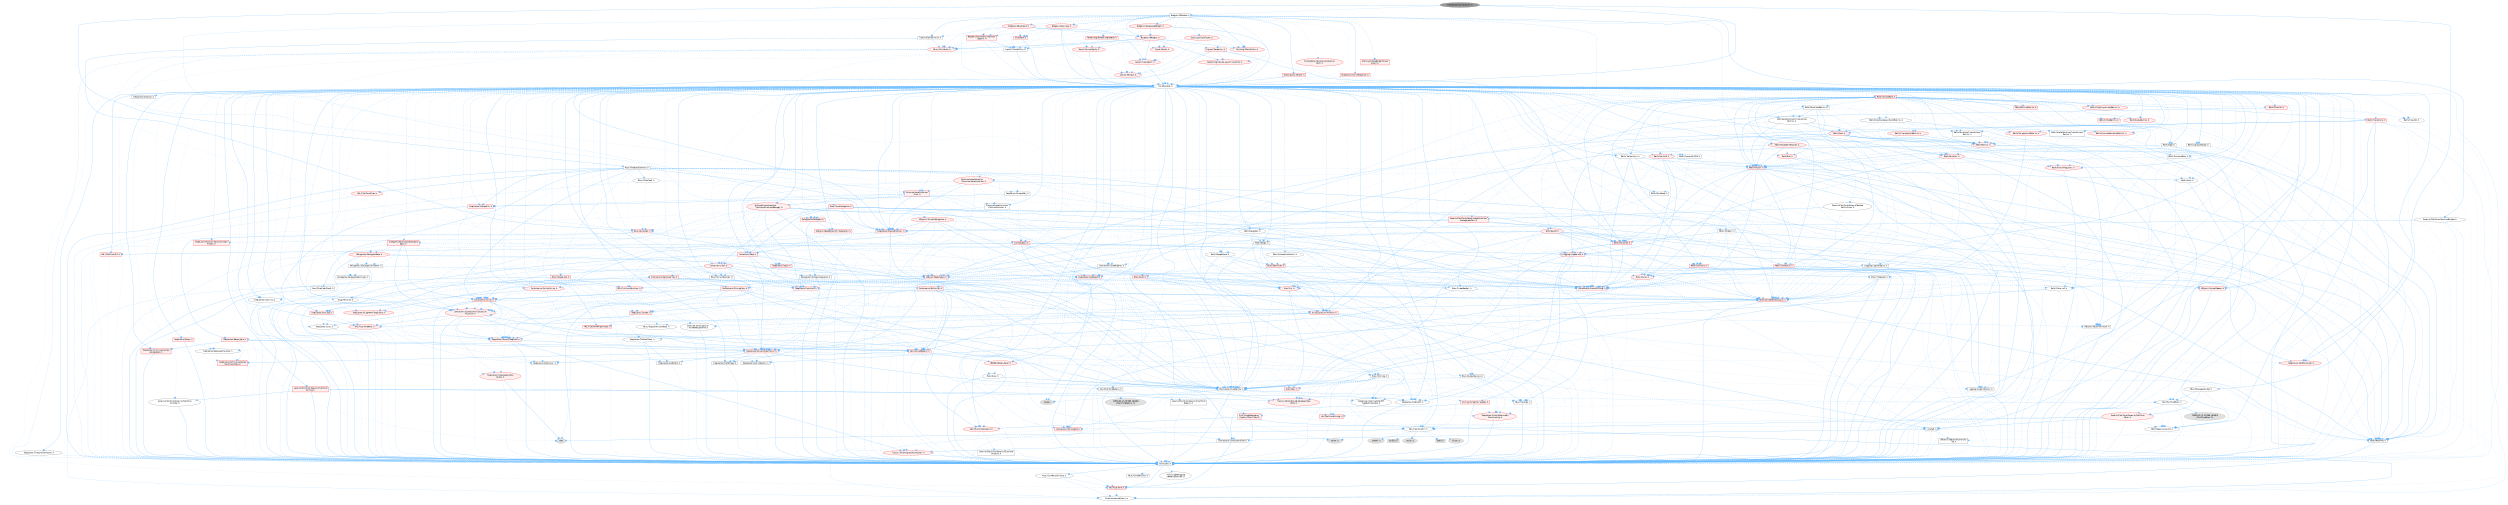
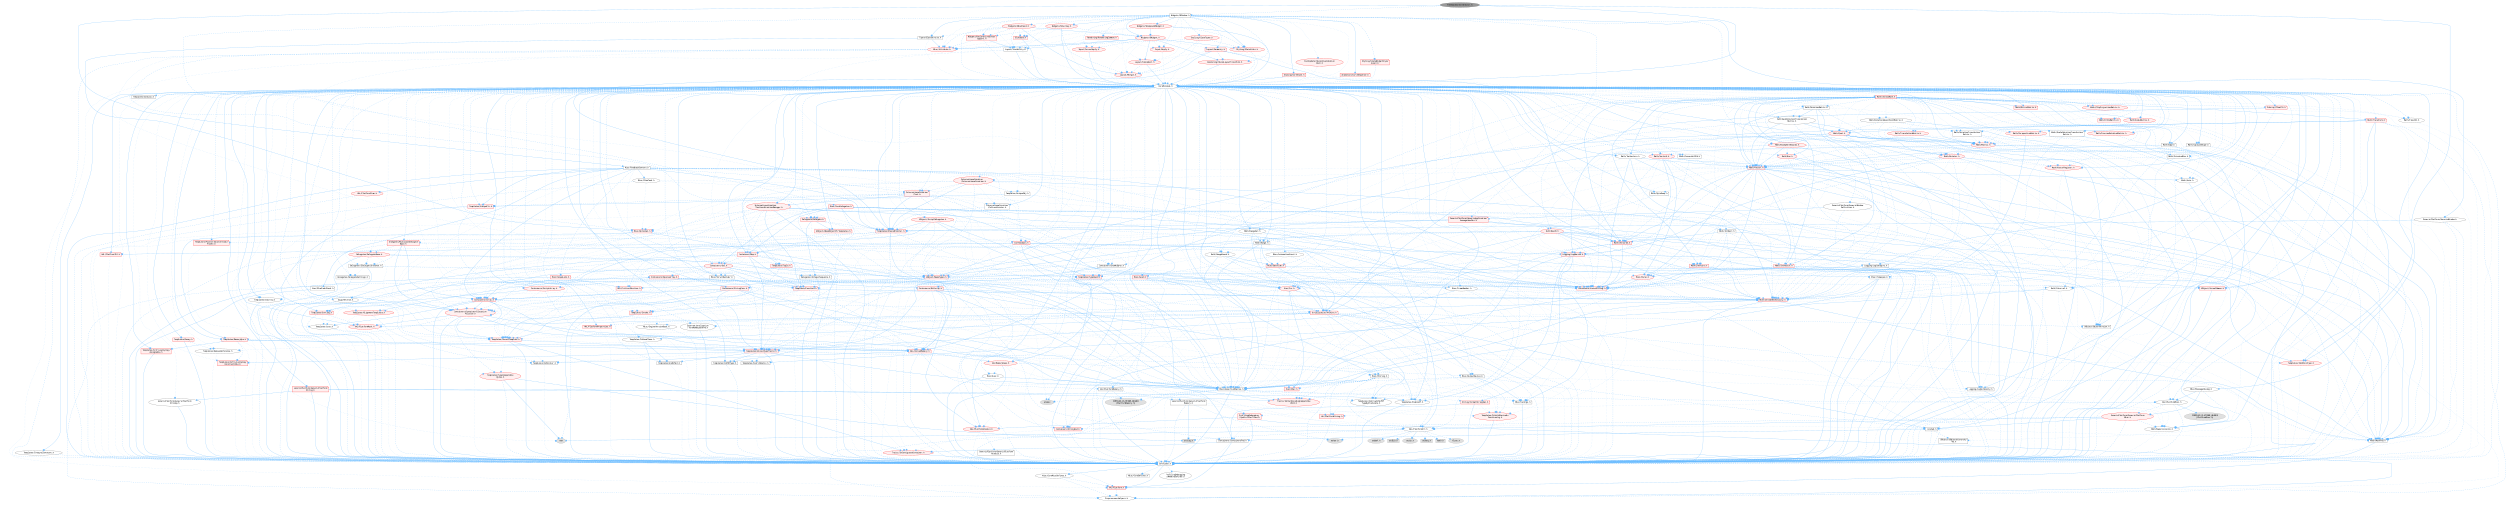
edge "Widgets/SBoxPanel.h" -> "Layout/SlateRect.h": now "Widgets/SBoxPanel.h" -> "Layout/Margin.h"
edge "CoreMinimal.h" -> "Templates/MemoryOps.h": added
node "Math/Float16.h": label "Math/Float16.h" -> "IsArray/Float16.h"
edge "Math/Vector2D.h" -> "Misc/Parse.h": removed
node "HEADER/MemoryBase.h": label "HEADER/MemoryBase.h" -> "HAL/MemoryBase.h"
edge "Misc/AssertionMacros.h" -> "Templates/EnableIf.h": now "Misc/AssertionMacros.h" -> "COMPILED_PLATFORM_HEADER (PlatformMemory.h)"
node "string.h": added
node "stdarg.h": added
